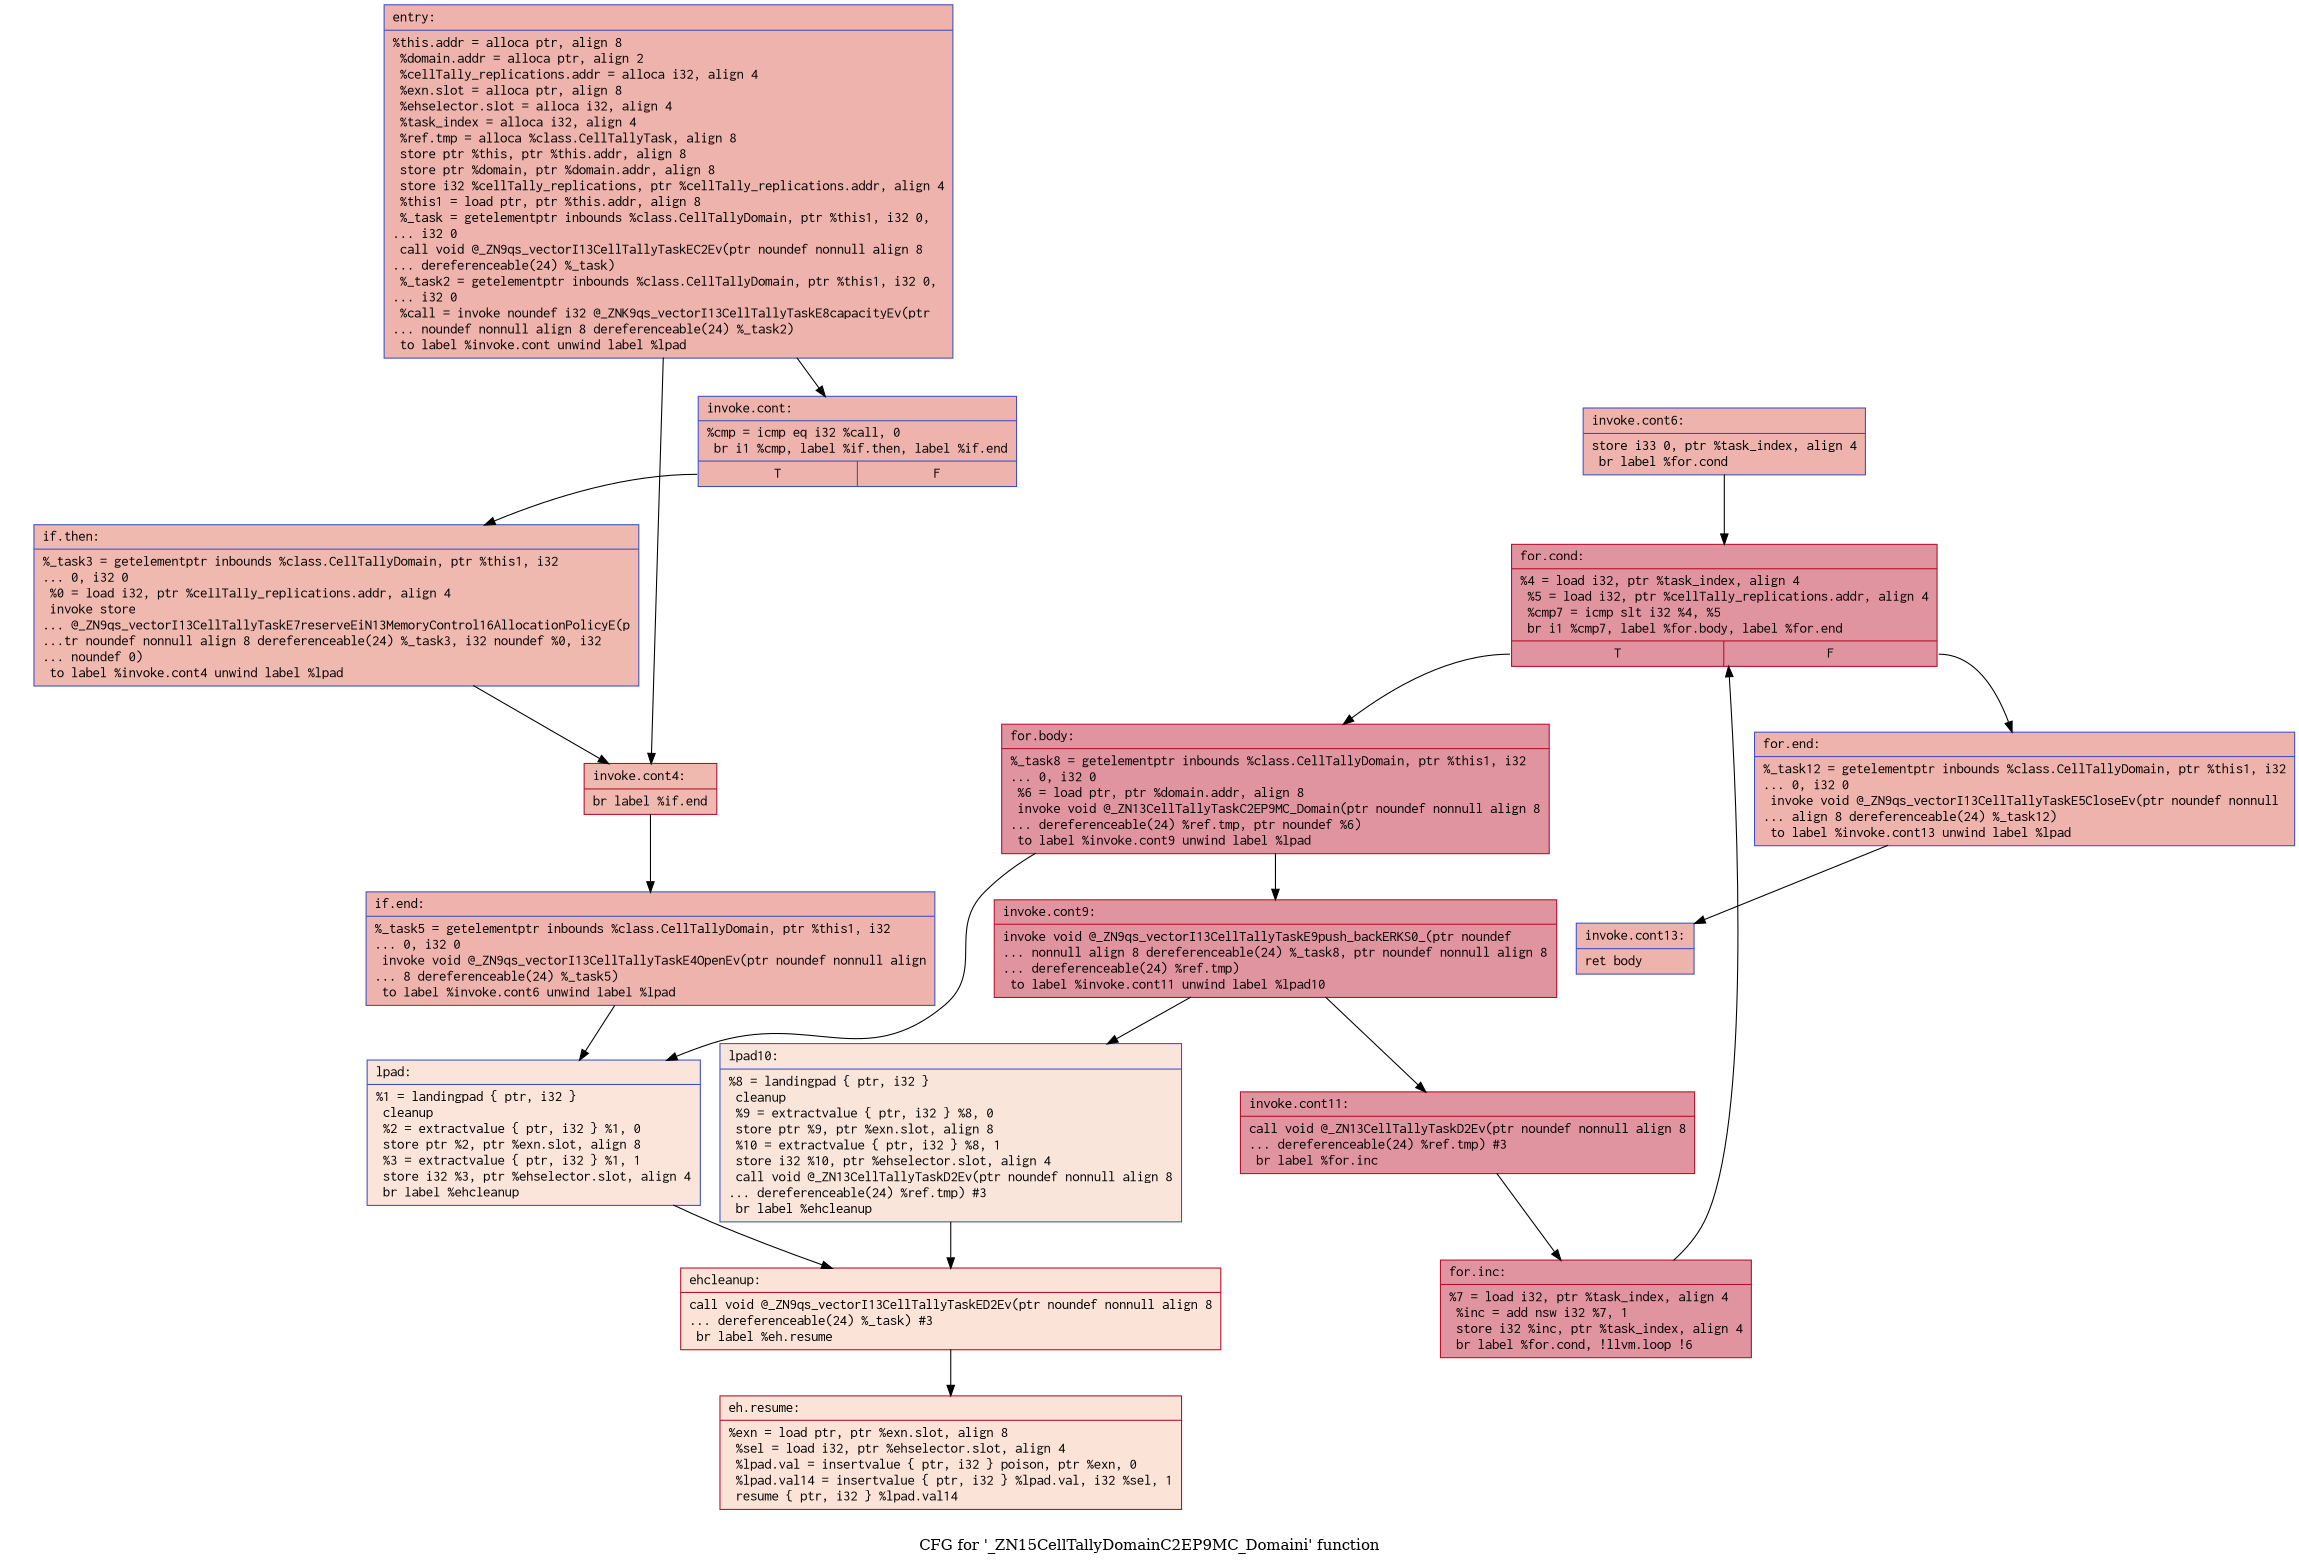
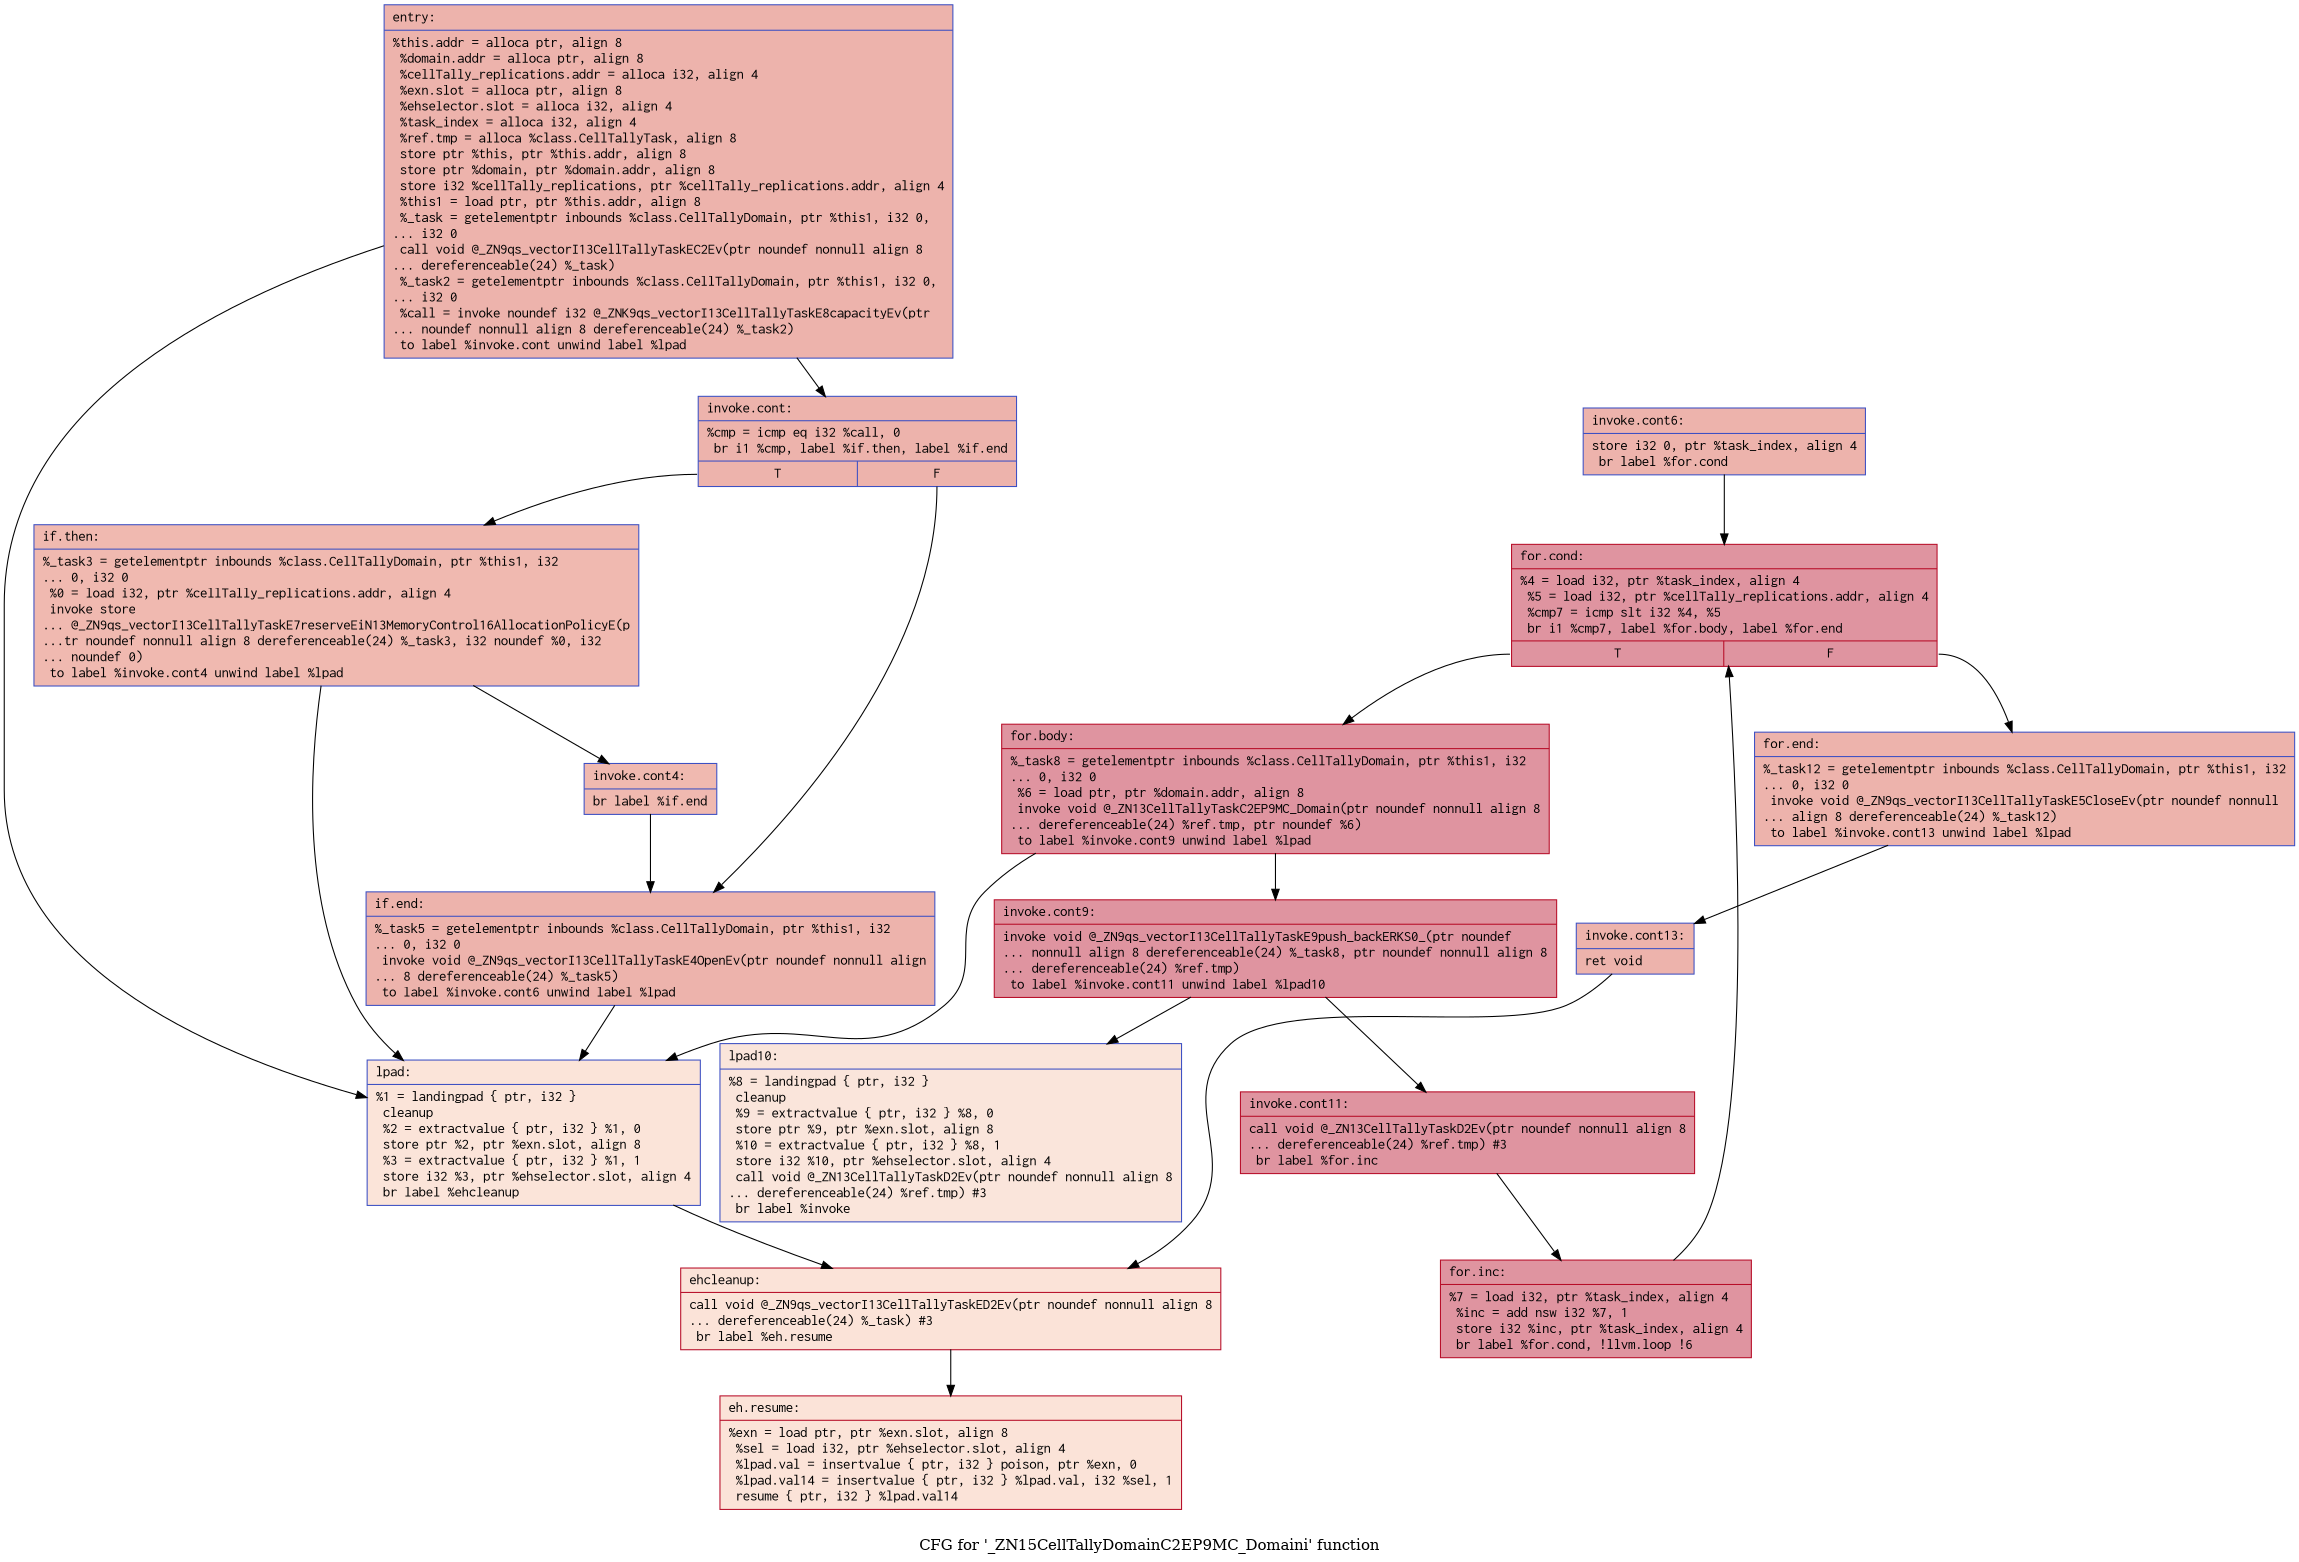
node "entry:": text "%domain.addr = alloca ptr, align 2" -> "%domain.addr = alloca ptr, align 8"
node "invoke.cont6:": text "store i33 0, ptr %task_index, align 4" -> "store i32 0, ptr %task_index, align 4"
edge "entry:" -> "invoke.cont4:": now "entry:" -> "lpad:"
edge "invoke.cont:" -> "if.end:": added
node "invoke.cont4:": color #b70d28ff -> #3d50c3ff
edge "if.then:" -> "lpad:": added
node "invoke.cont13:": text "ret body" -> "ret void"
node "lpad10:": text "br label %ehcleanup" -> "br label %invoke"
edge "lpad10:" -> "ehcleanup:": now "invoke.cont13:" -> "ehcleanup:"
